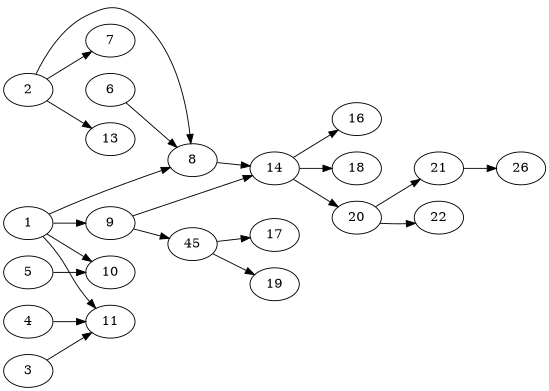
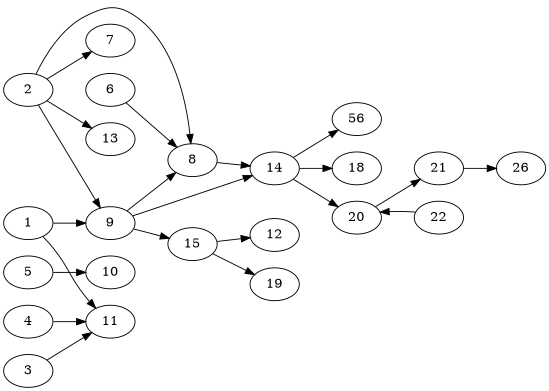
node "16": label "16" -> "56"
edge "2" -> "9": added
edge "1" -> "8": now "9" -> "8"
edge "20" -> "22": reversed
node "17": label "17" -> "12"
node "45": label "45" -> "15"
edge "1" -> "10": removed
